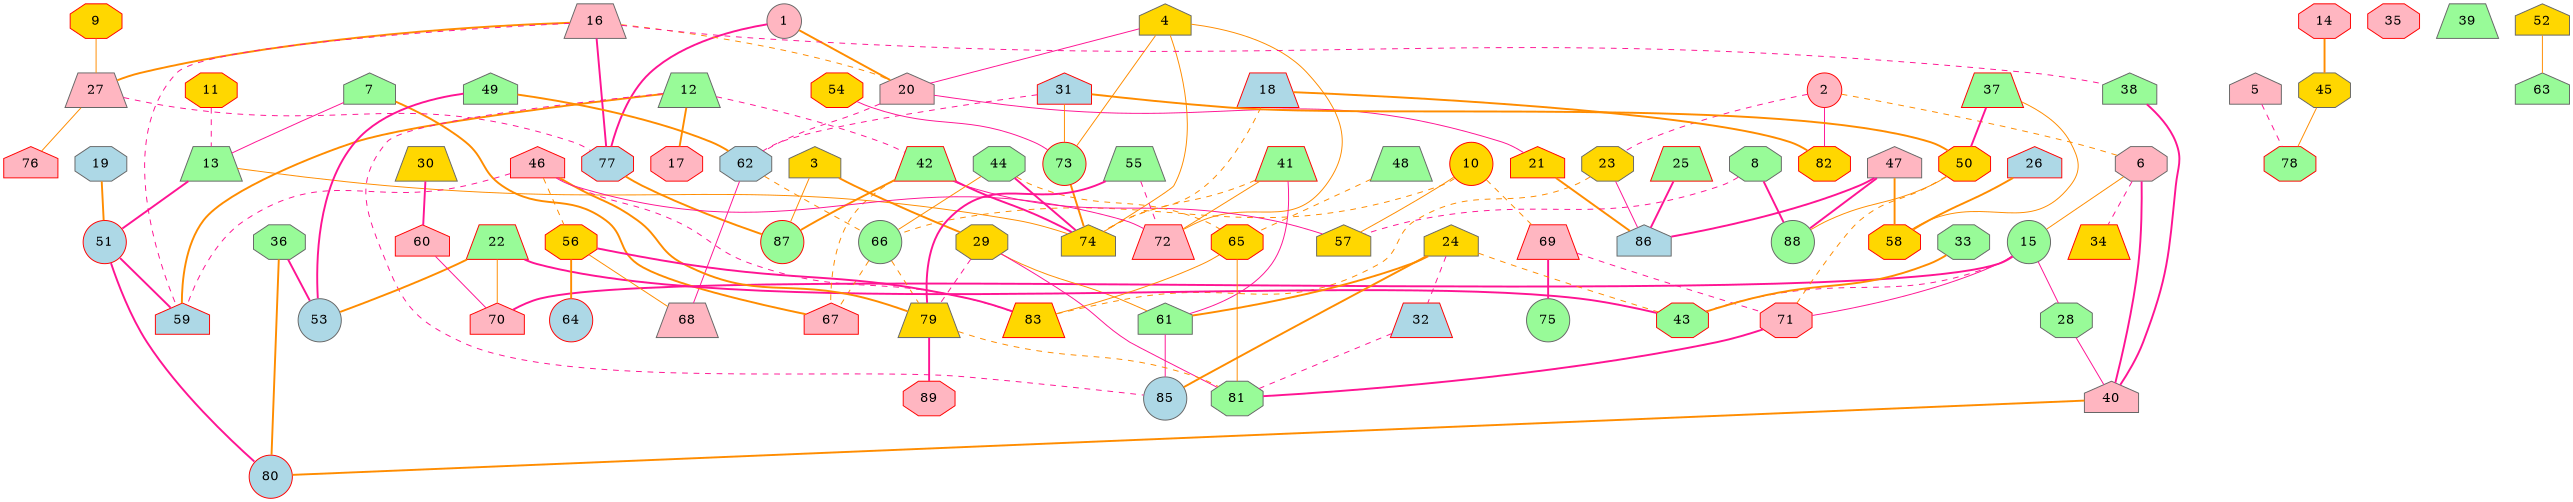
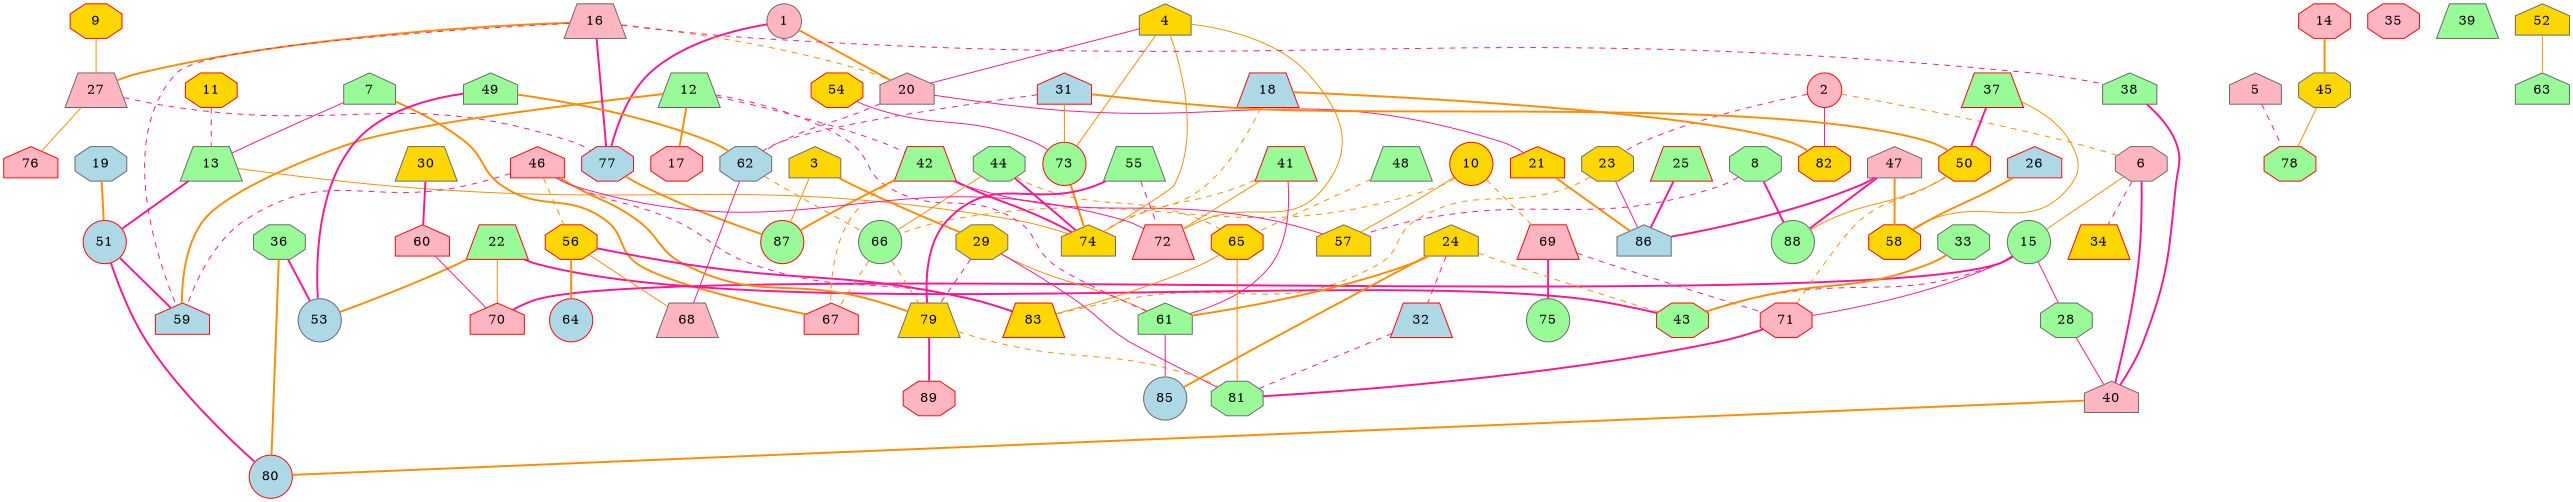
edge "12" -- "85": now "12" -- "61"
